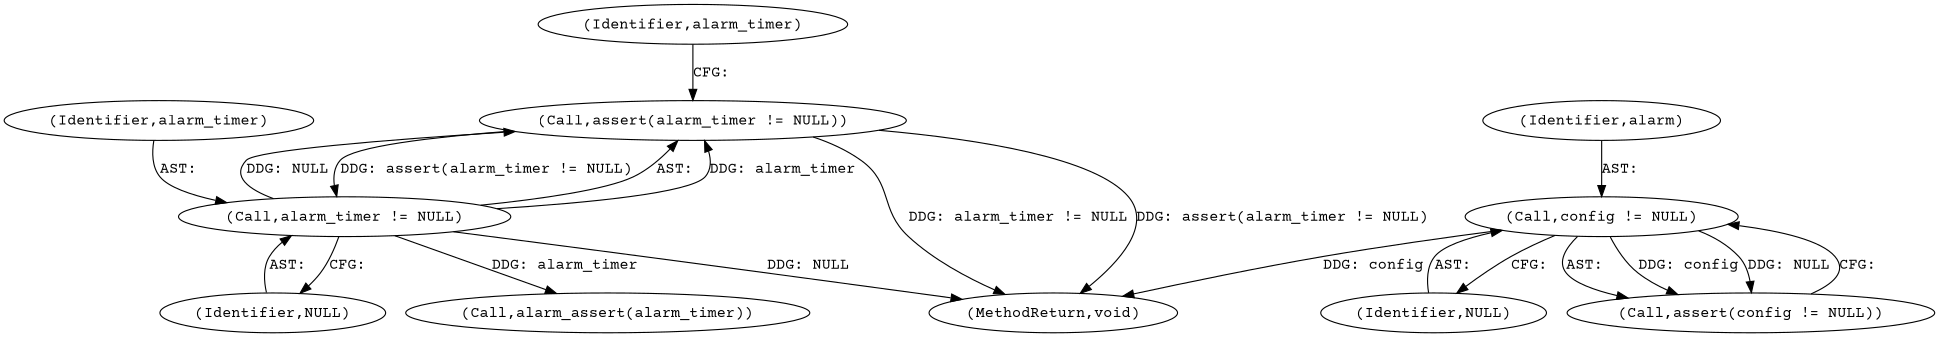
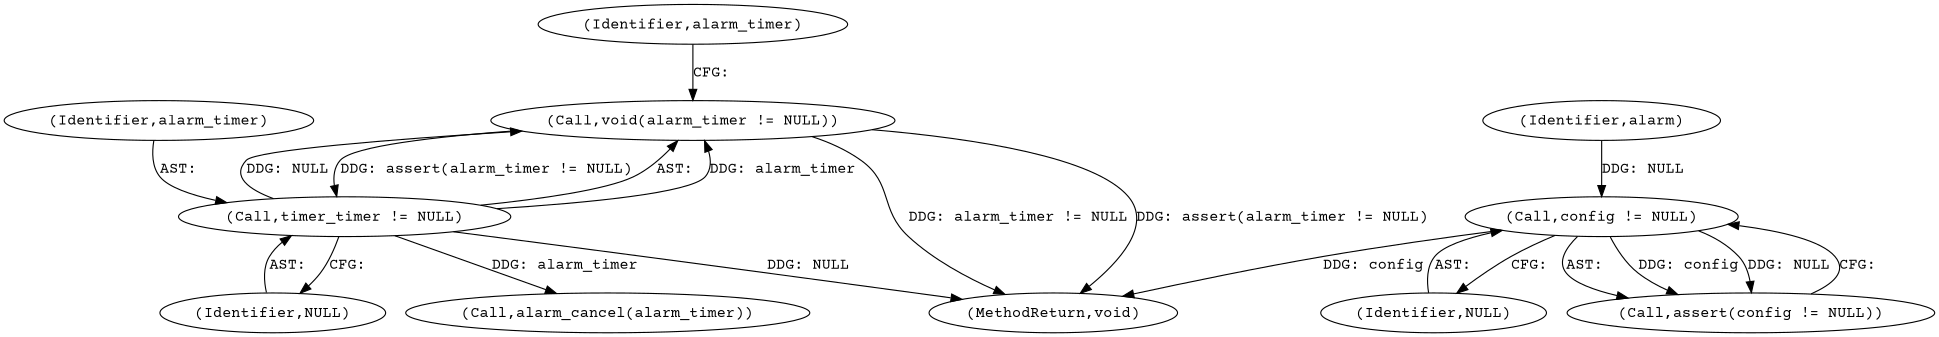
node "(Call,assert(alarm_timer != NULL))": label "(Call,assert(alarm_timer != NULL))" -> "(Call,void(alarm_timer != NULL))"
edge "(Identifier,alarm)" -> "(Call,config != NULL)": label "AST: " -> "DDG: NULL"
node "(Call,alarm_timer != NULL)": label "(Call,alarm_timer != NULL)" -> "(Call,timer_timer != NULL)"
node "(Call,alarm_assert(alarm_timer))": label "(Call,alarm_assert(alarm_timer))" -> "(Call,alarm_cancel(alarm_timer))"
